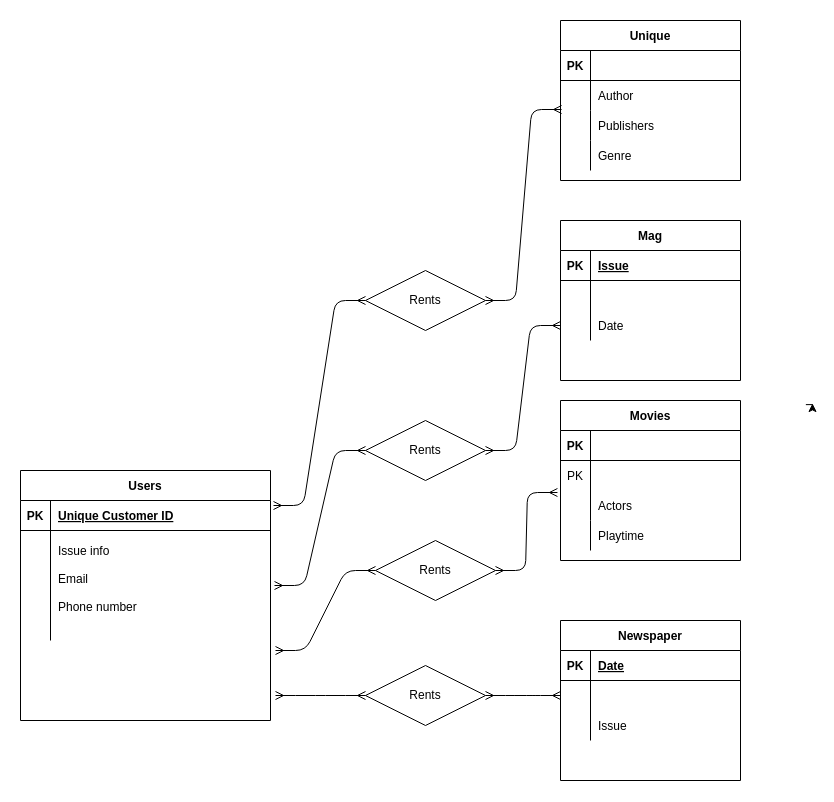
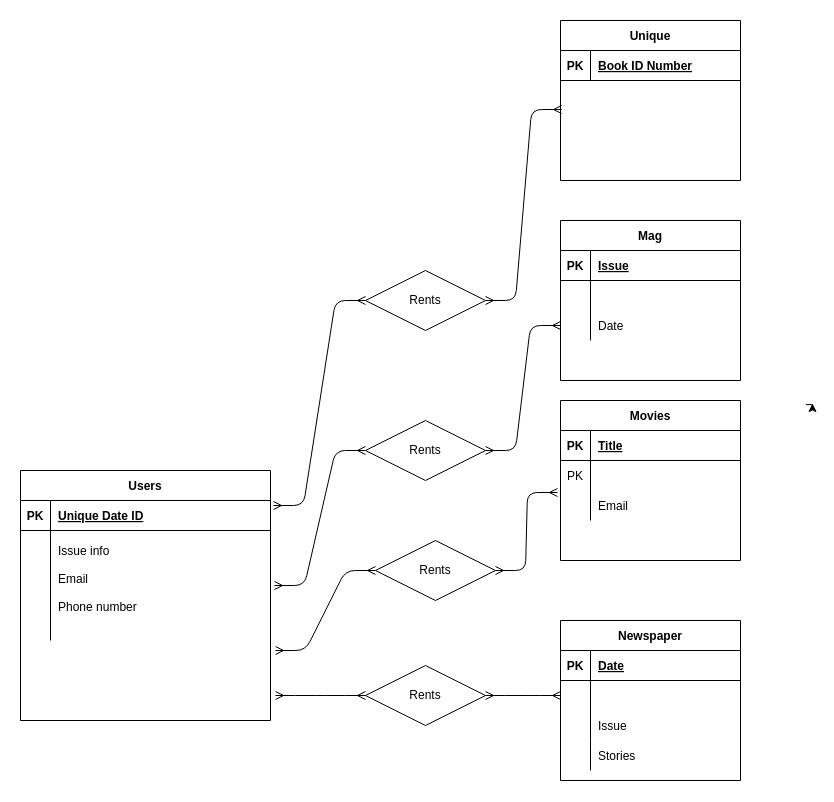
node "Book ID Number": added
node "Author": removed
node "Publishers": removed
node "Genre": removed
node "Title": added
node "Actors": label "Actors" -> "Email"
node "Unique Customer ID": label "Unique Customer ID" -> "Unique Date ID"
node "Playtime": removed
node "Stories": added
